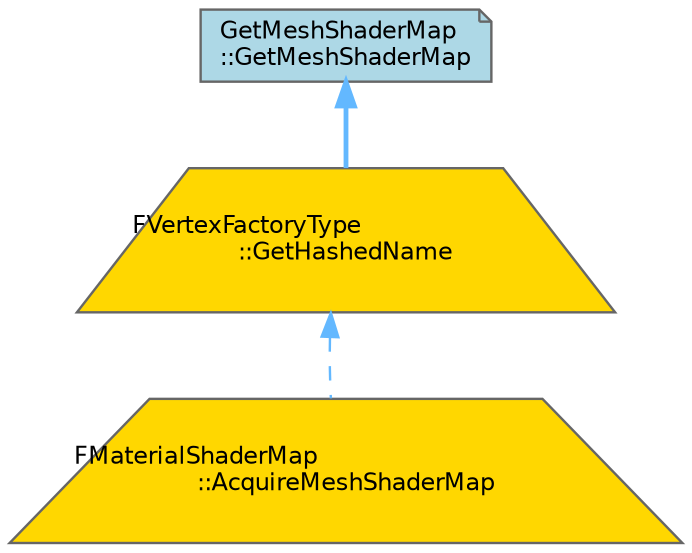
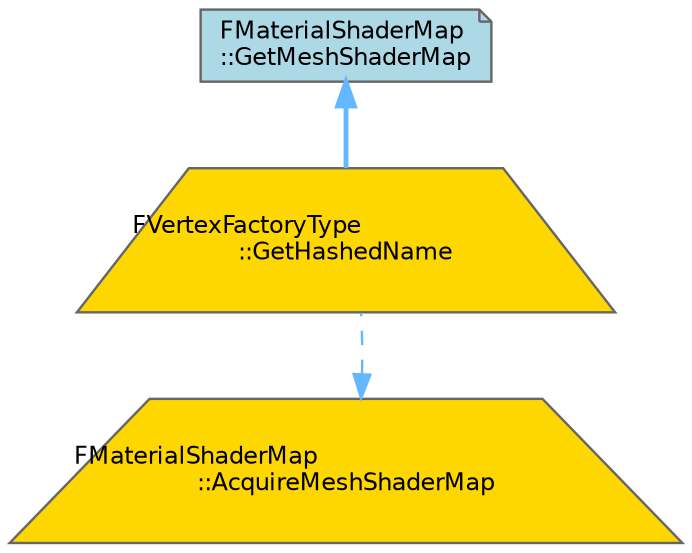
node "GetMeshShaderMap ::GetMeshShaderMap": label "GetMeshShaderMap ::GetMeshShaderMap" -> "FMaterialShaderMap ::GetMeshShaderMap"
edge "FMaterialShaderMap ::AcquireMeshShaderMap" -> "FVertexFactoryType ::GetHashedName": reversed
